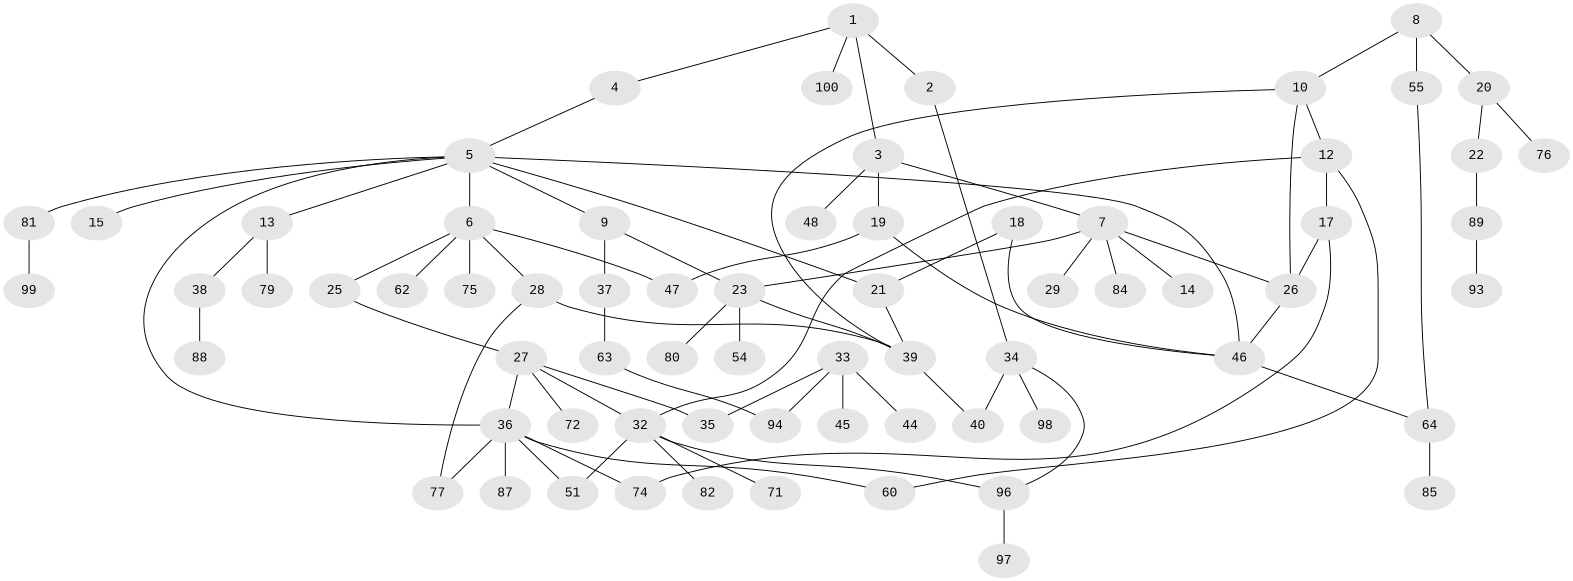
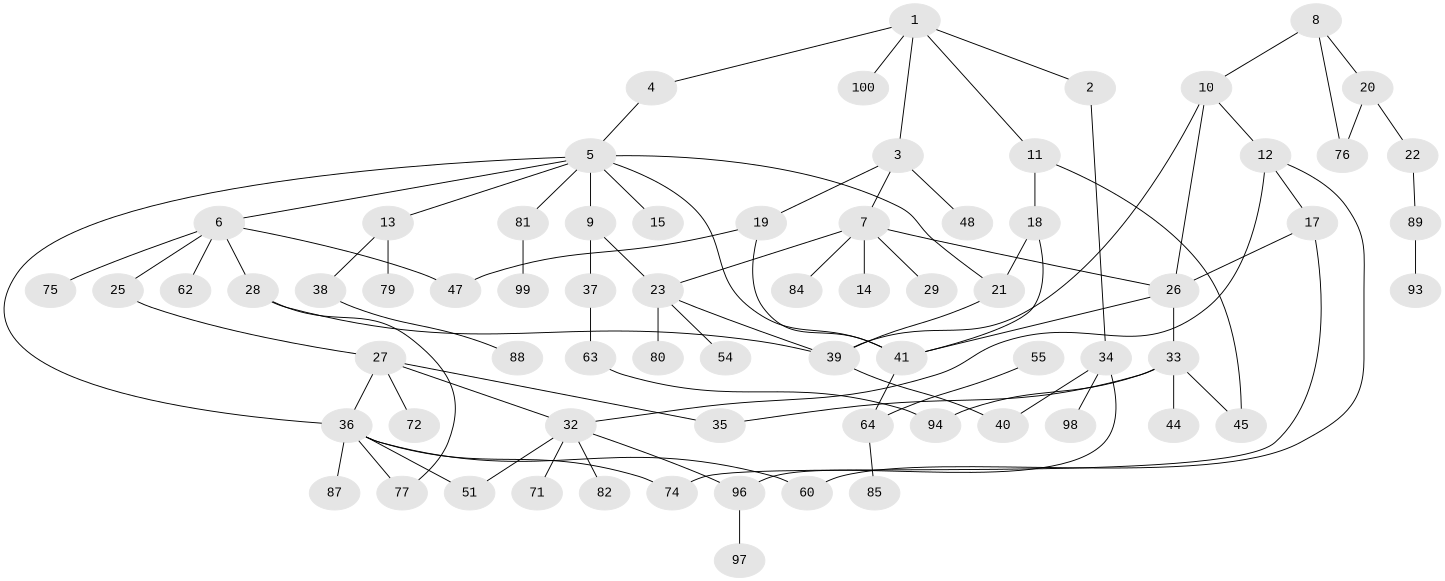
edge "8" -- "55": now "8" -- "76"
node "11": added
edge "26" -- "33": added
node "46": label "46" -> "41"
